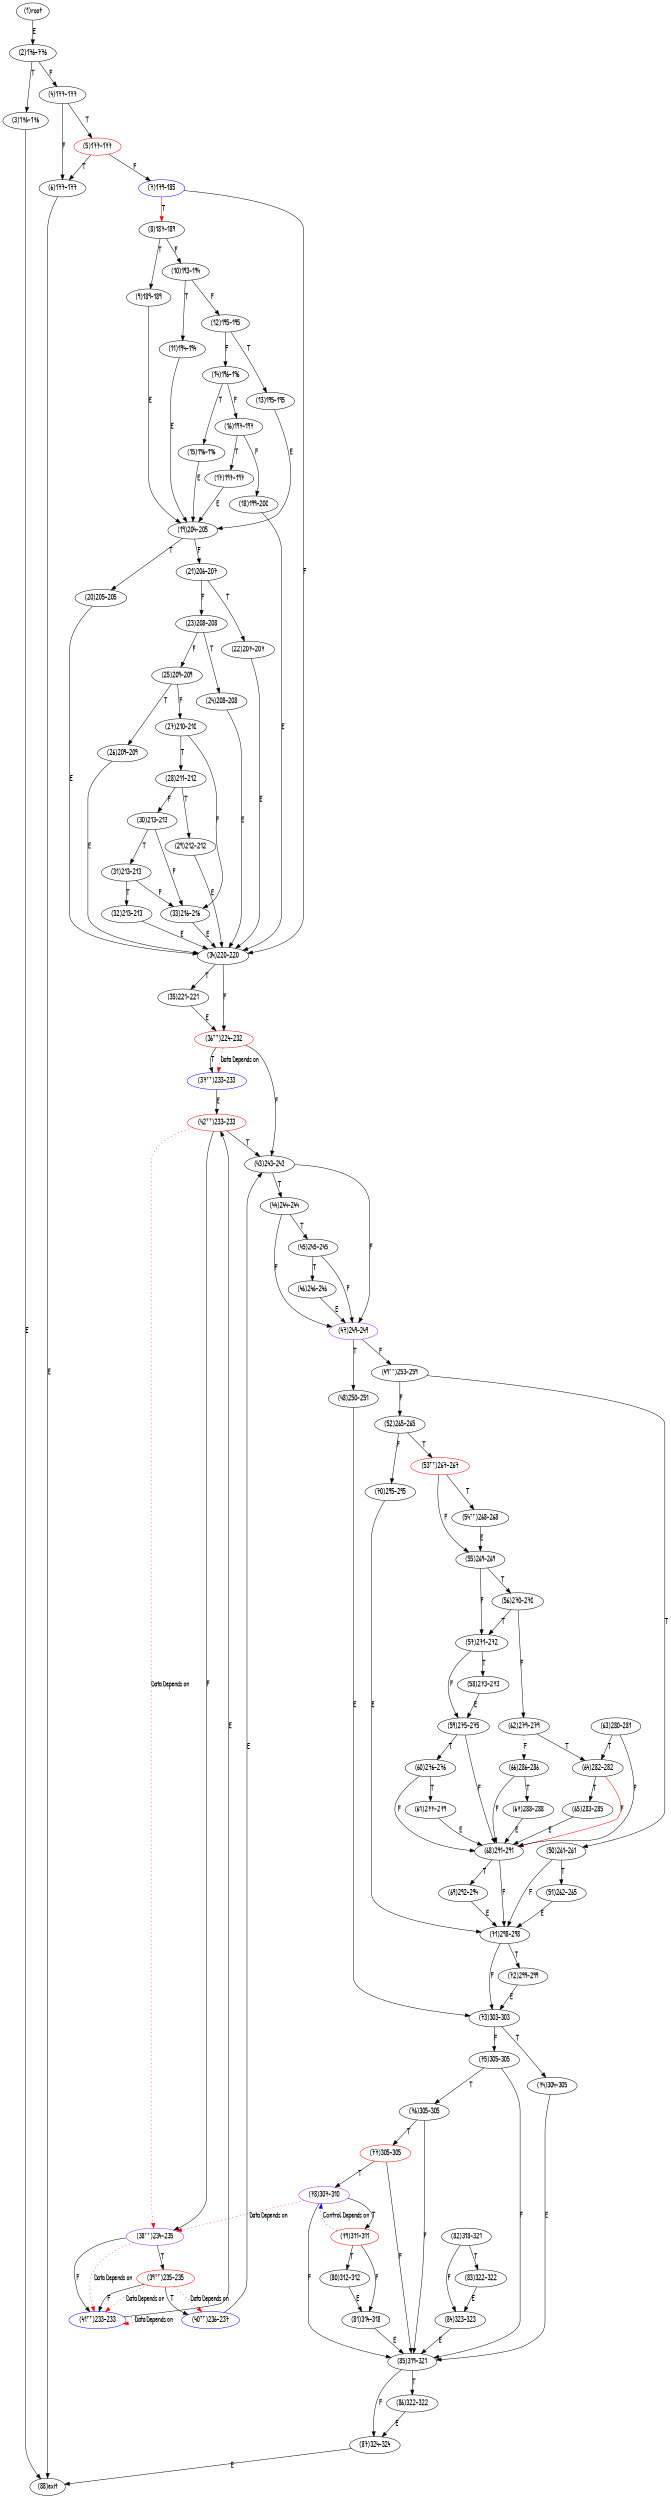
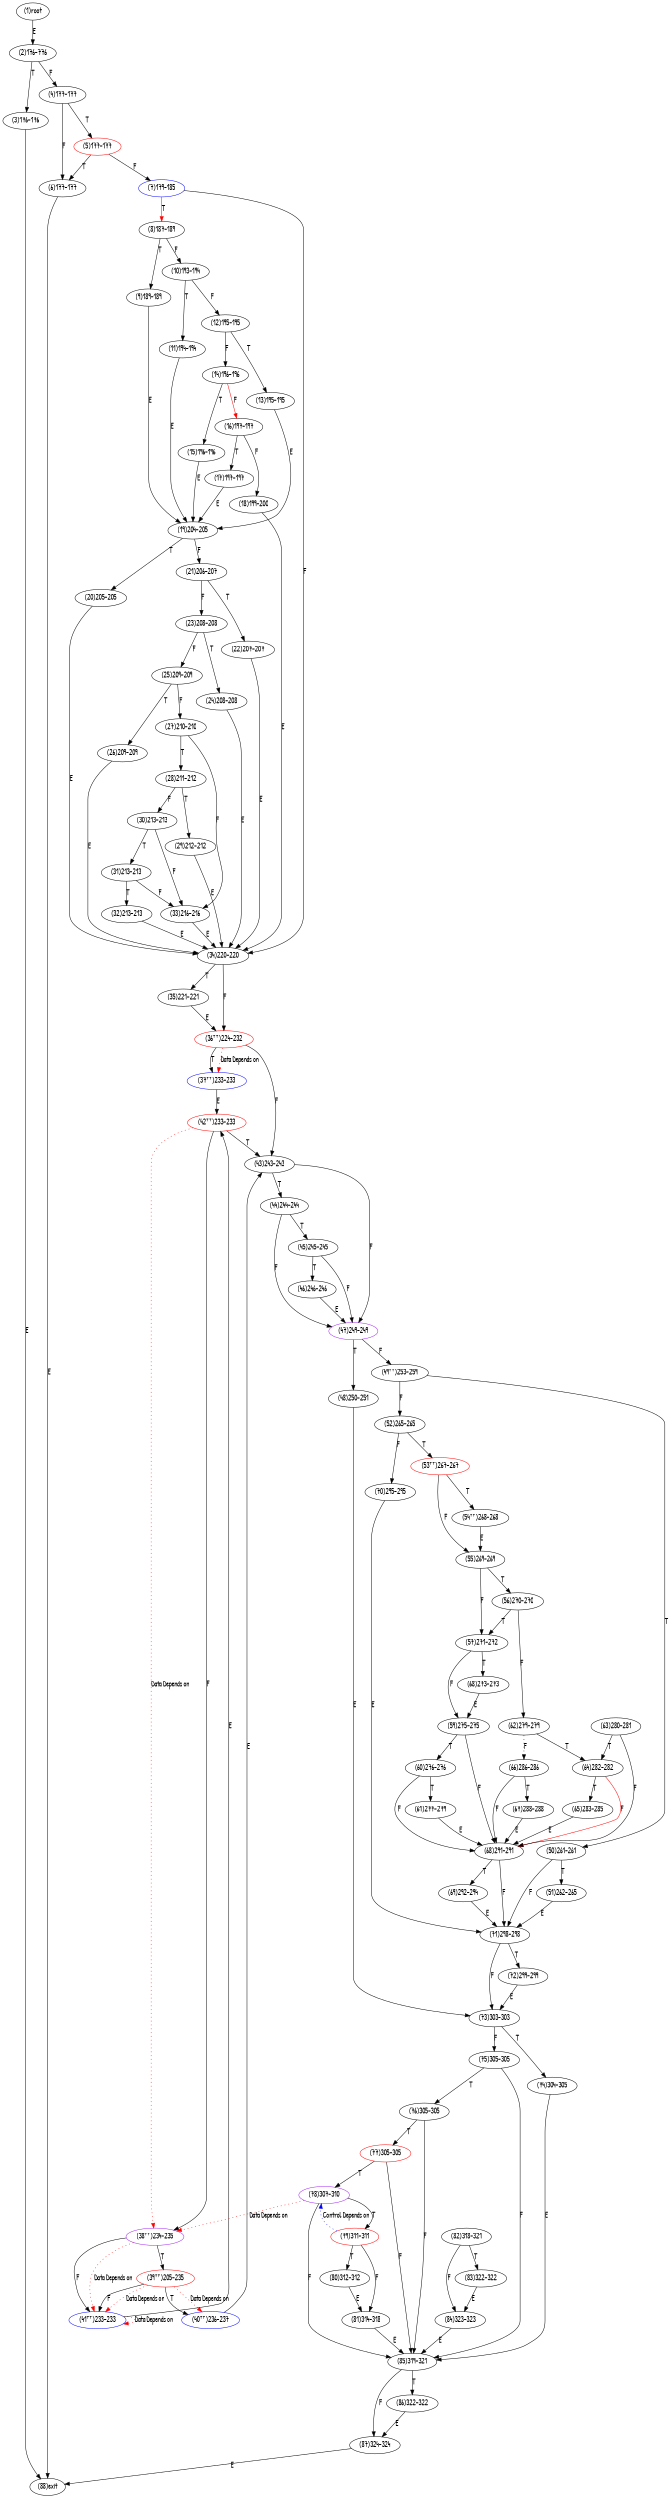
edge "(14)196-196" -> "(16)197-197": color black -> red
node "(58)273-273": label "(58)273-273" -> "(68)273-273"
node "(39**)235-235": label "(39**)235-235" -> "(39**)205-235"
